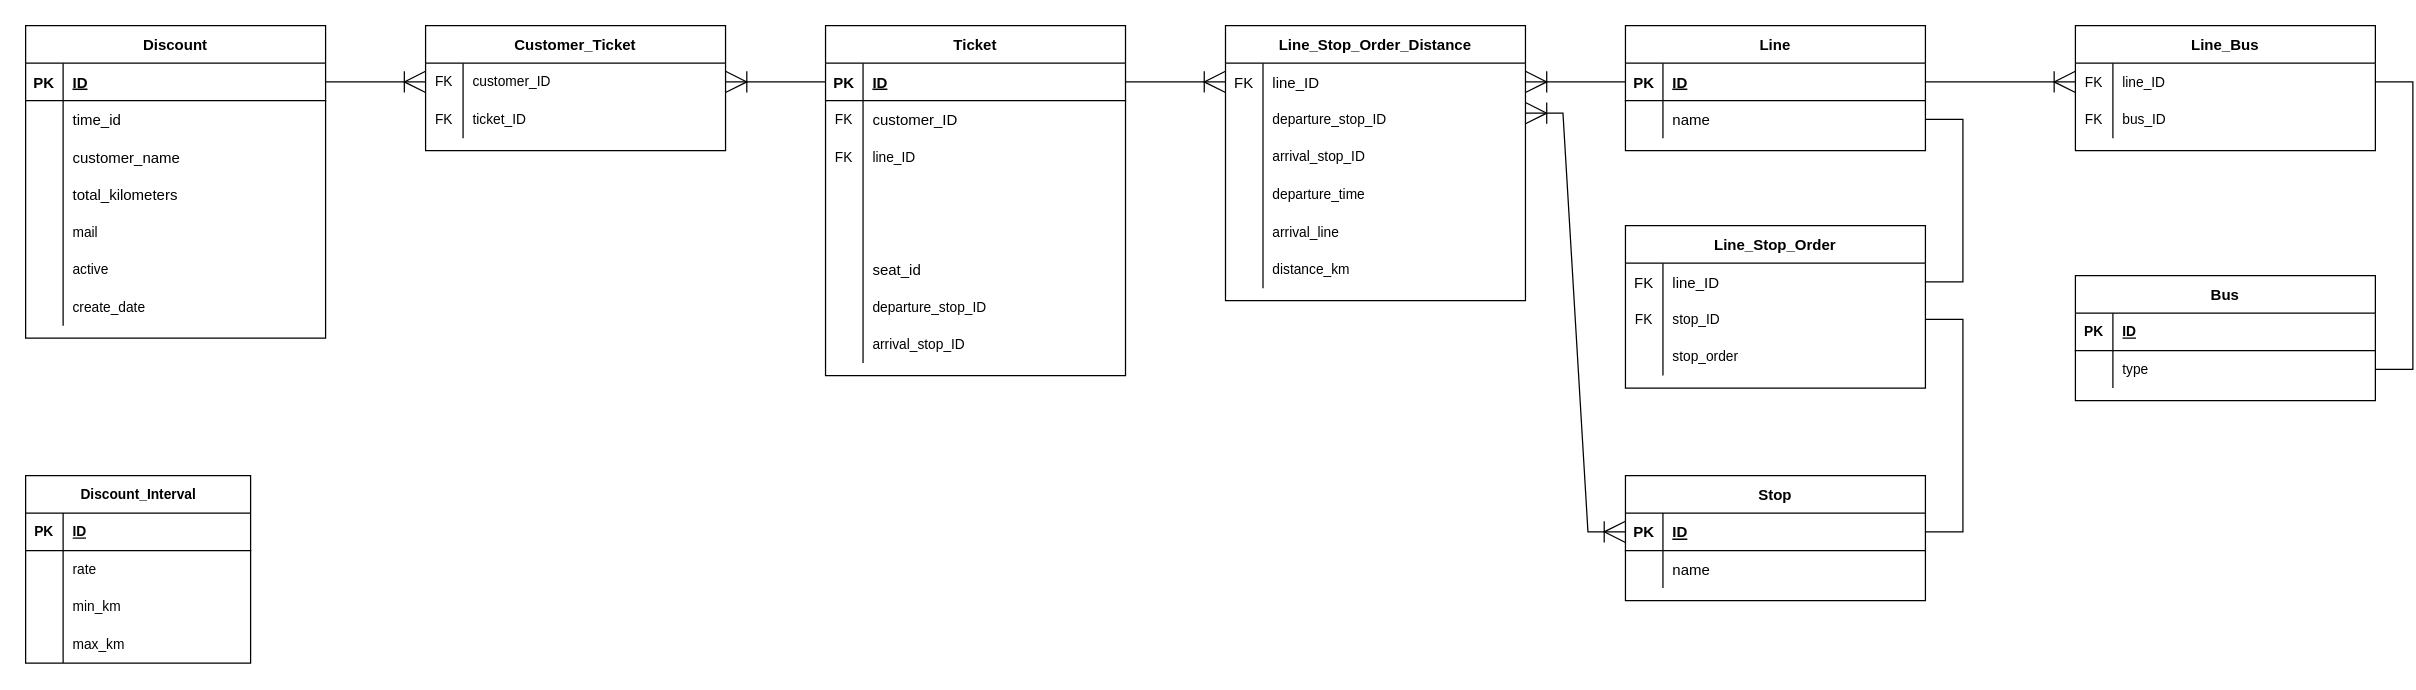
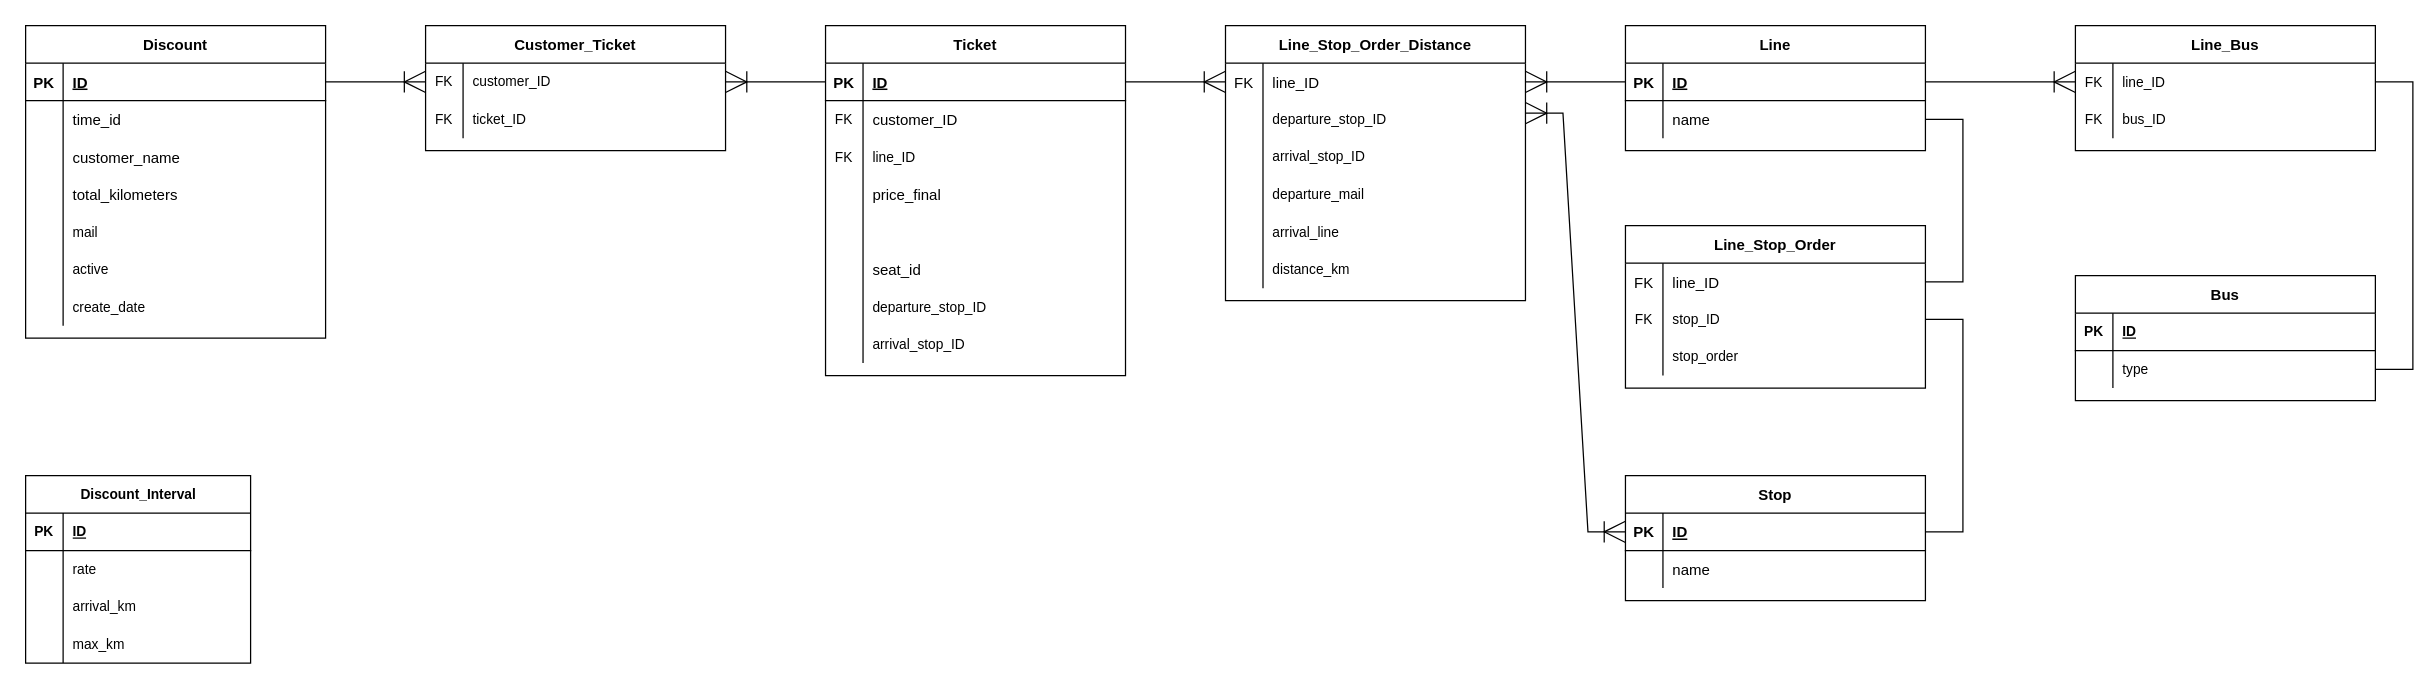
node "price_final": added
node "departure_time": label "departure_time" -> "departure_mail"
node "min_km": label "min_km" -> "arrival_km"
